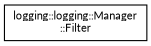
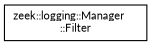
node "logging::logging::Manager ::Filter": label "logging::logging::Manager ::Filter" -> "zeek::logging::Manager ::Filter"
